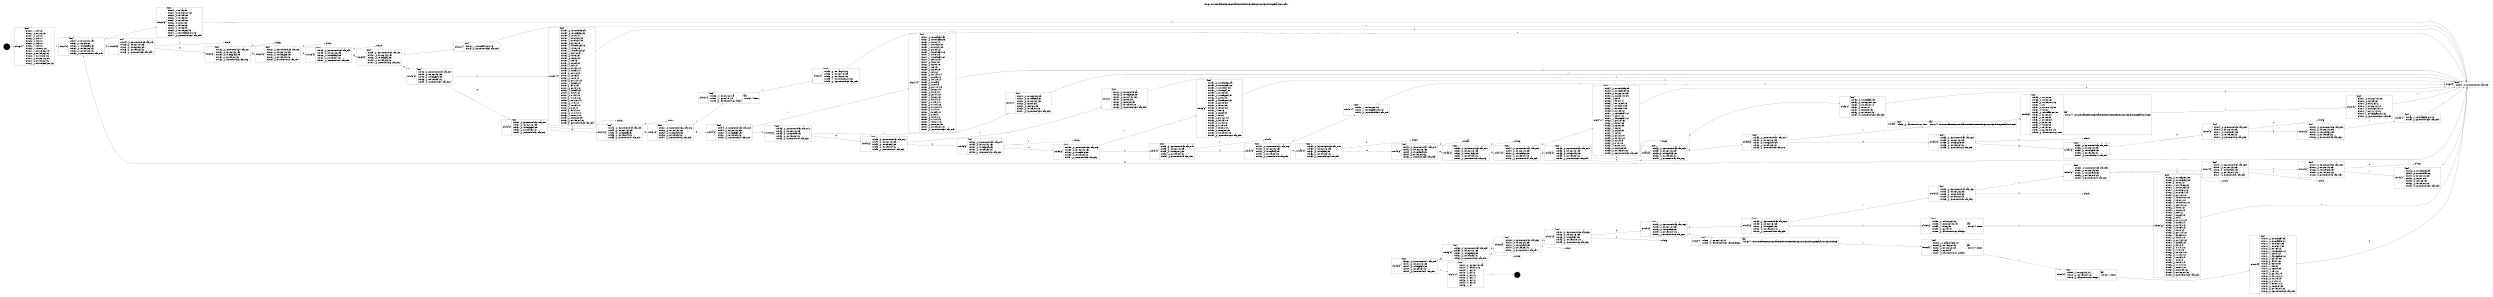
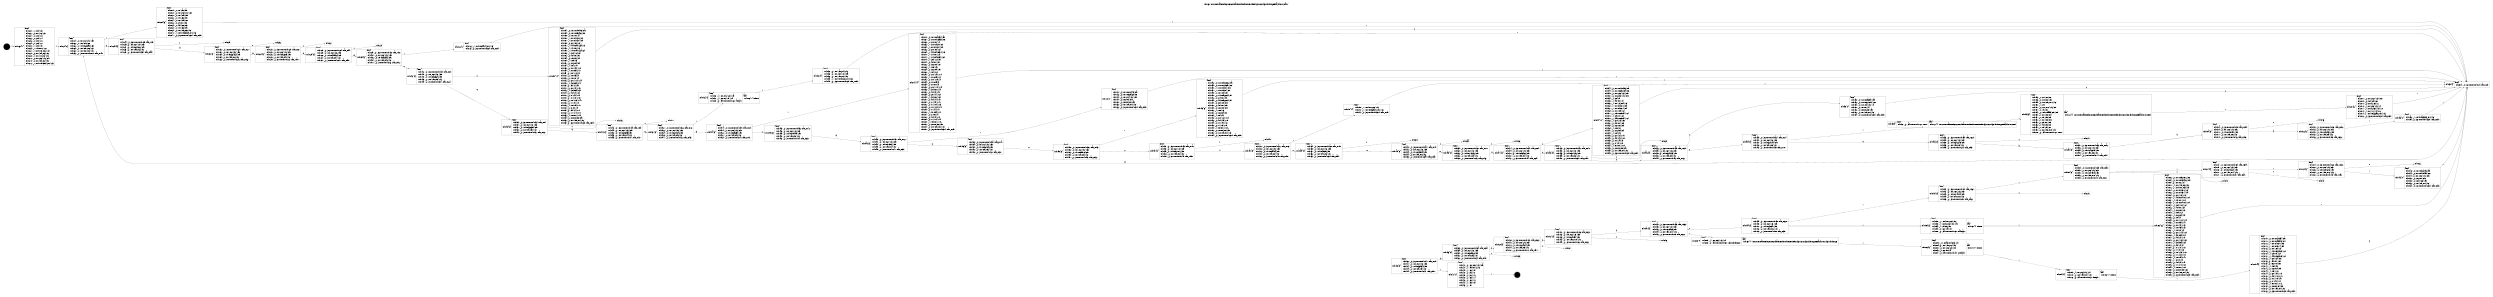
node "0x401d7b [27]": removed
node "0x401d60": removed
edge "0x401ba0 [25]" -> "0x401bb9 [25]": reversed
